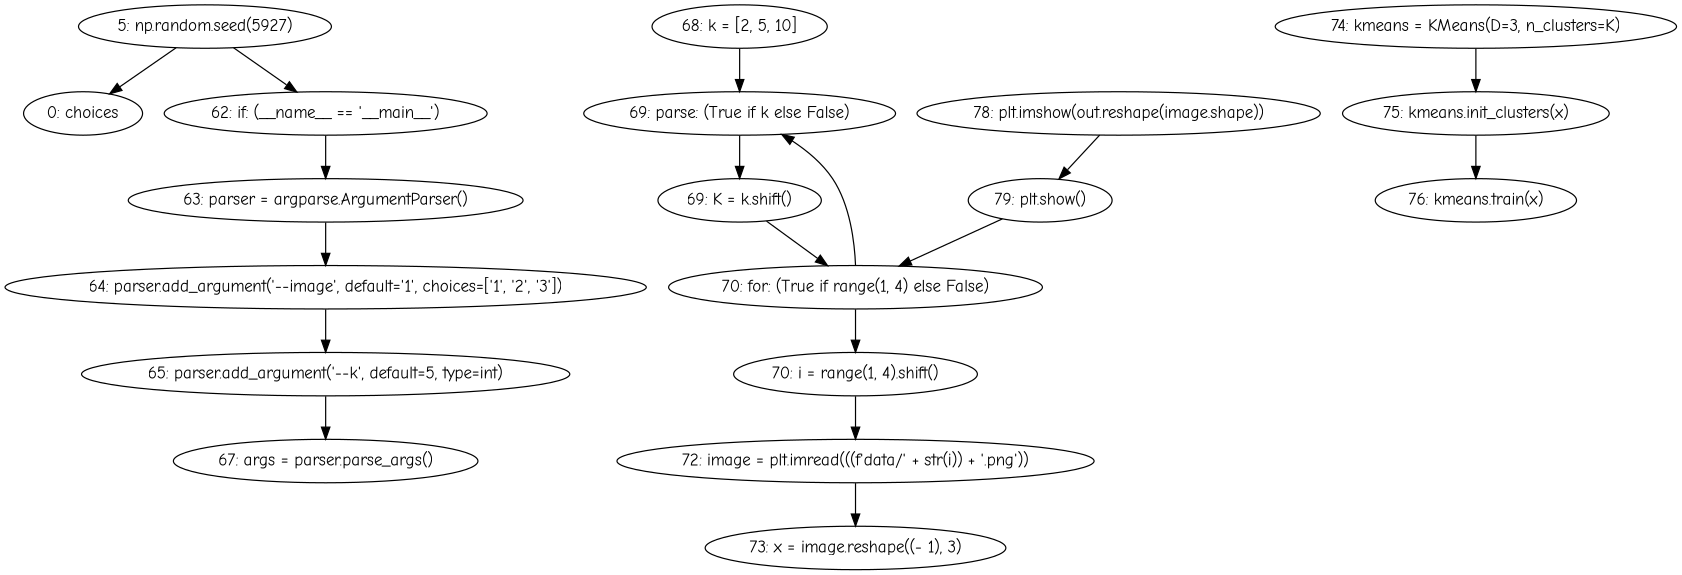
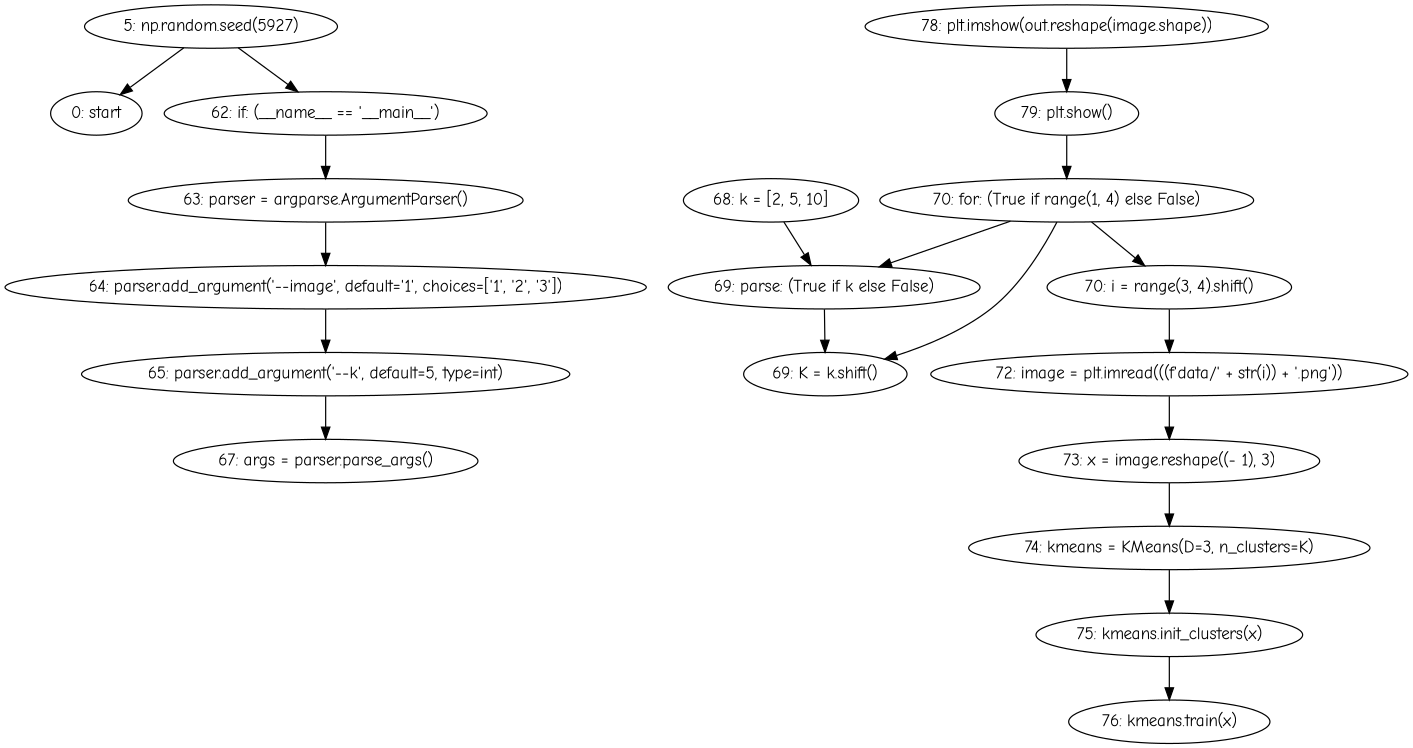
node "0: choices": label "0: choices" -> "0: start"
edge "69: K = k.shift()" -> "70: for: (True if range(1, 4) else False)": reversed
node "70: i = range(1, 4).shift()": label "70: i = range(1, 4).shift()" -> "70: i = range(3, 4).shift()"
edge "73: x = image.reshape((- 1), 3)" -> "74: kmeans = KMeans(D=3, n_clusters=K)": added
